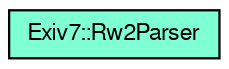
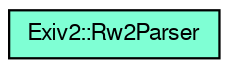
node "Exiv7::Rw2Parser": label "Exiv7::Rw2Parser" -> "Exiv2::Rw2Parser"
